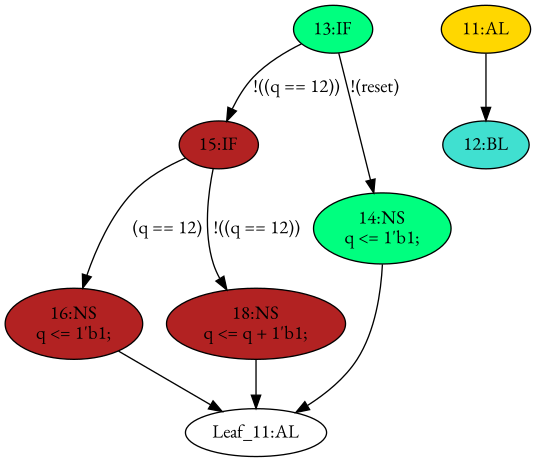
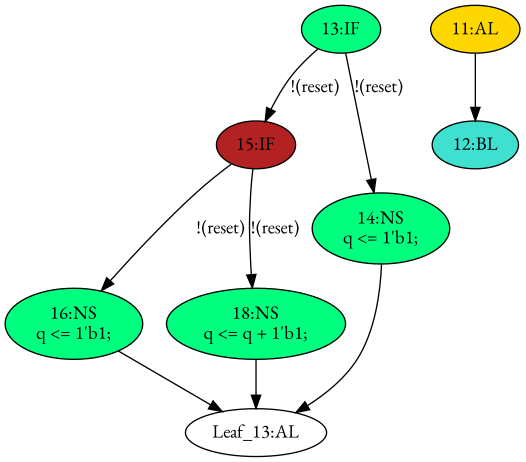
edge "13:IF" -> "15:IF": label "!((q == 12))" -> "!(reset)"
edge "15:IF" -> "16:NS q <= 1'b1;": label "(q == 12)" -> "!(reset)"
edge "15:IF" -> "18:NS q <= q + 1'b1;": label "!((q == 12))" -> "!(reset)"
node "16:NS q <= 1'b1;": fillcolor firebrick -> springgreen
node "18:NS q <= q + 1'b1;": fillcolor firebrick -> springgreen
node "Leaf_11:AL": label "Leaf_11:AL" -> "Leaf_13:AL"
